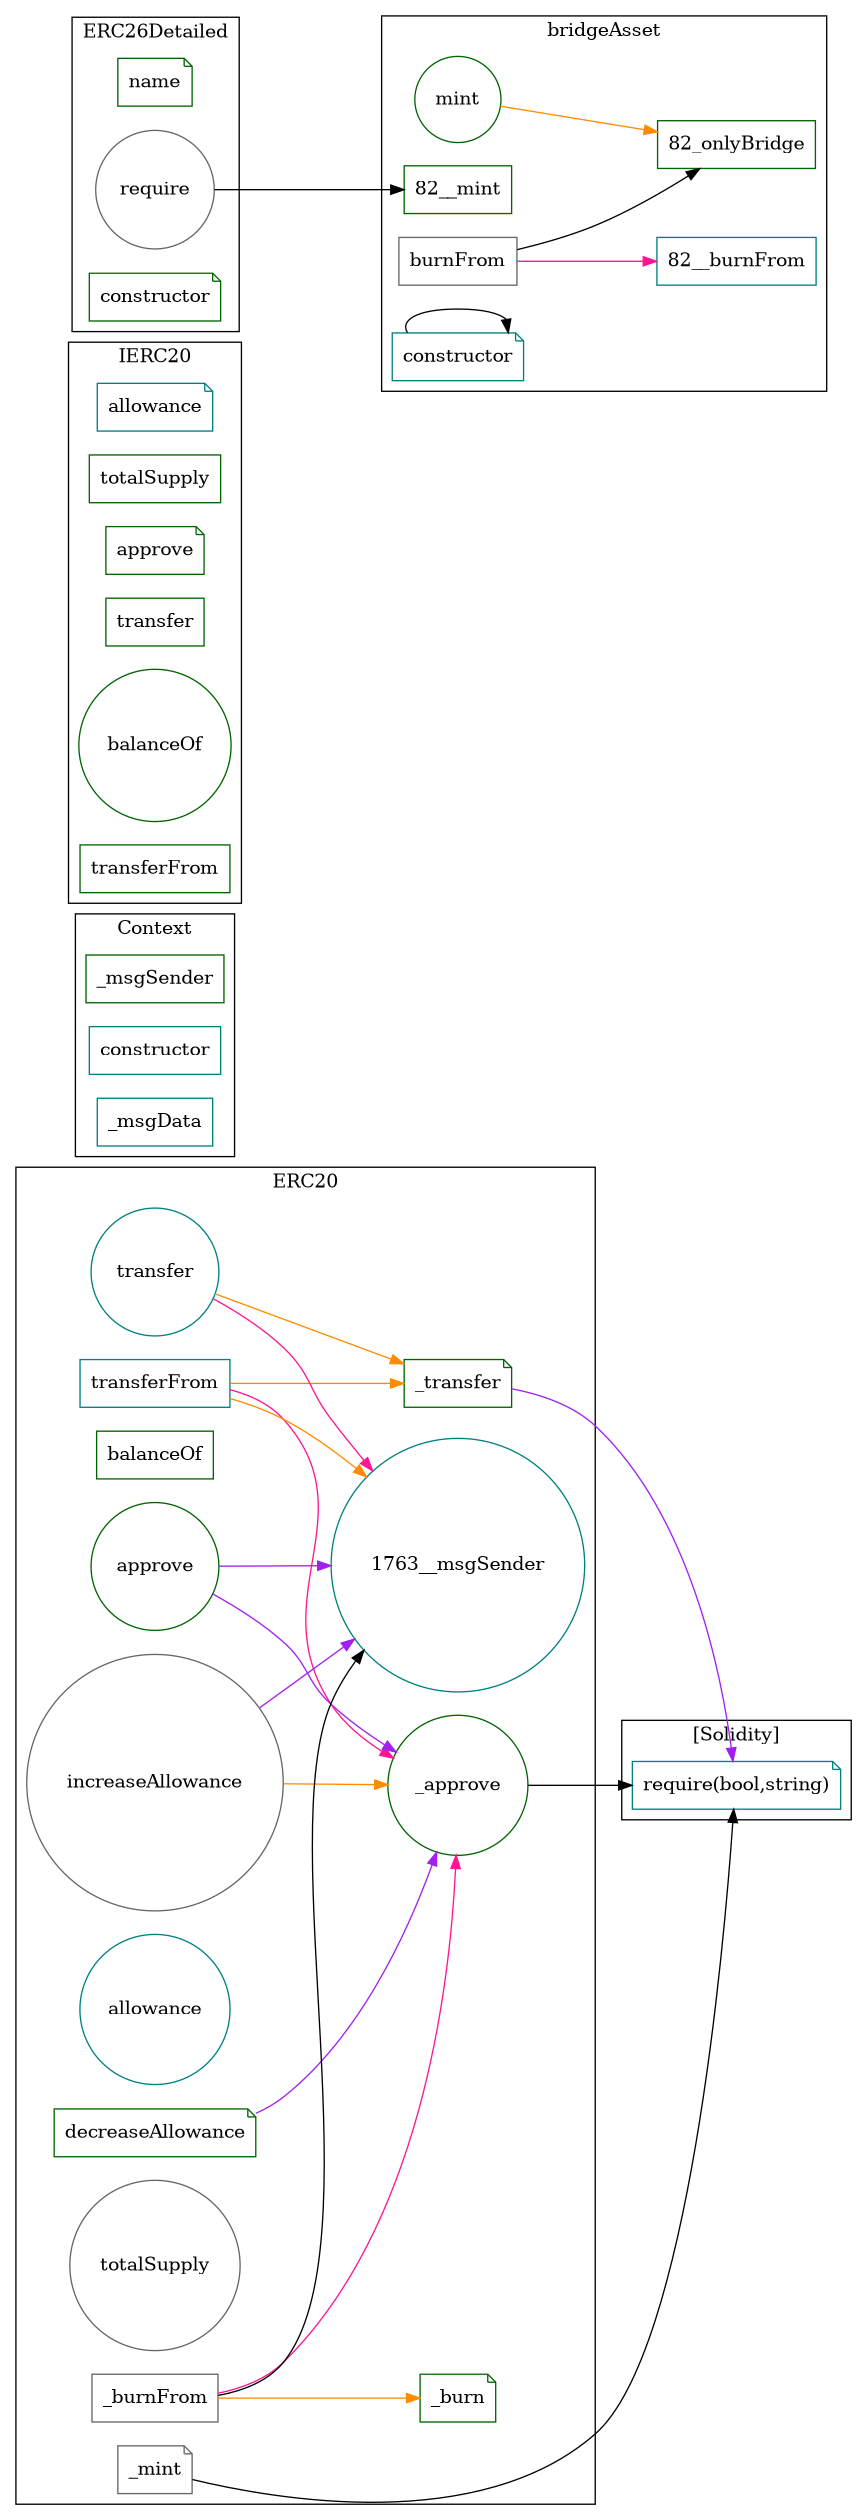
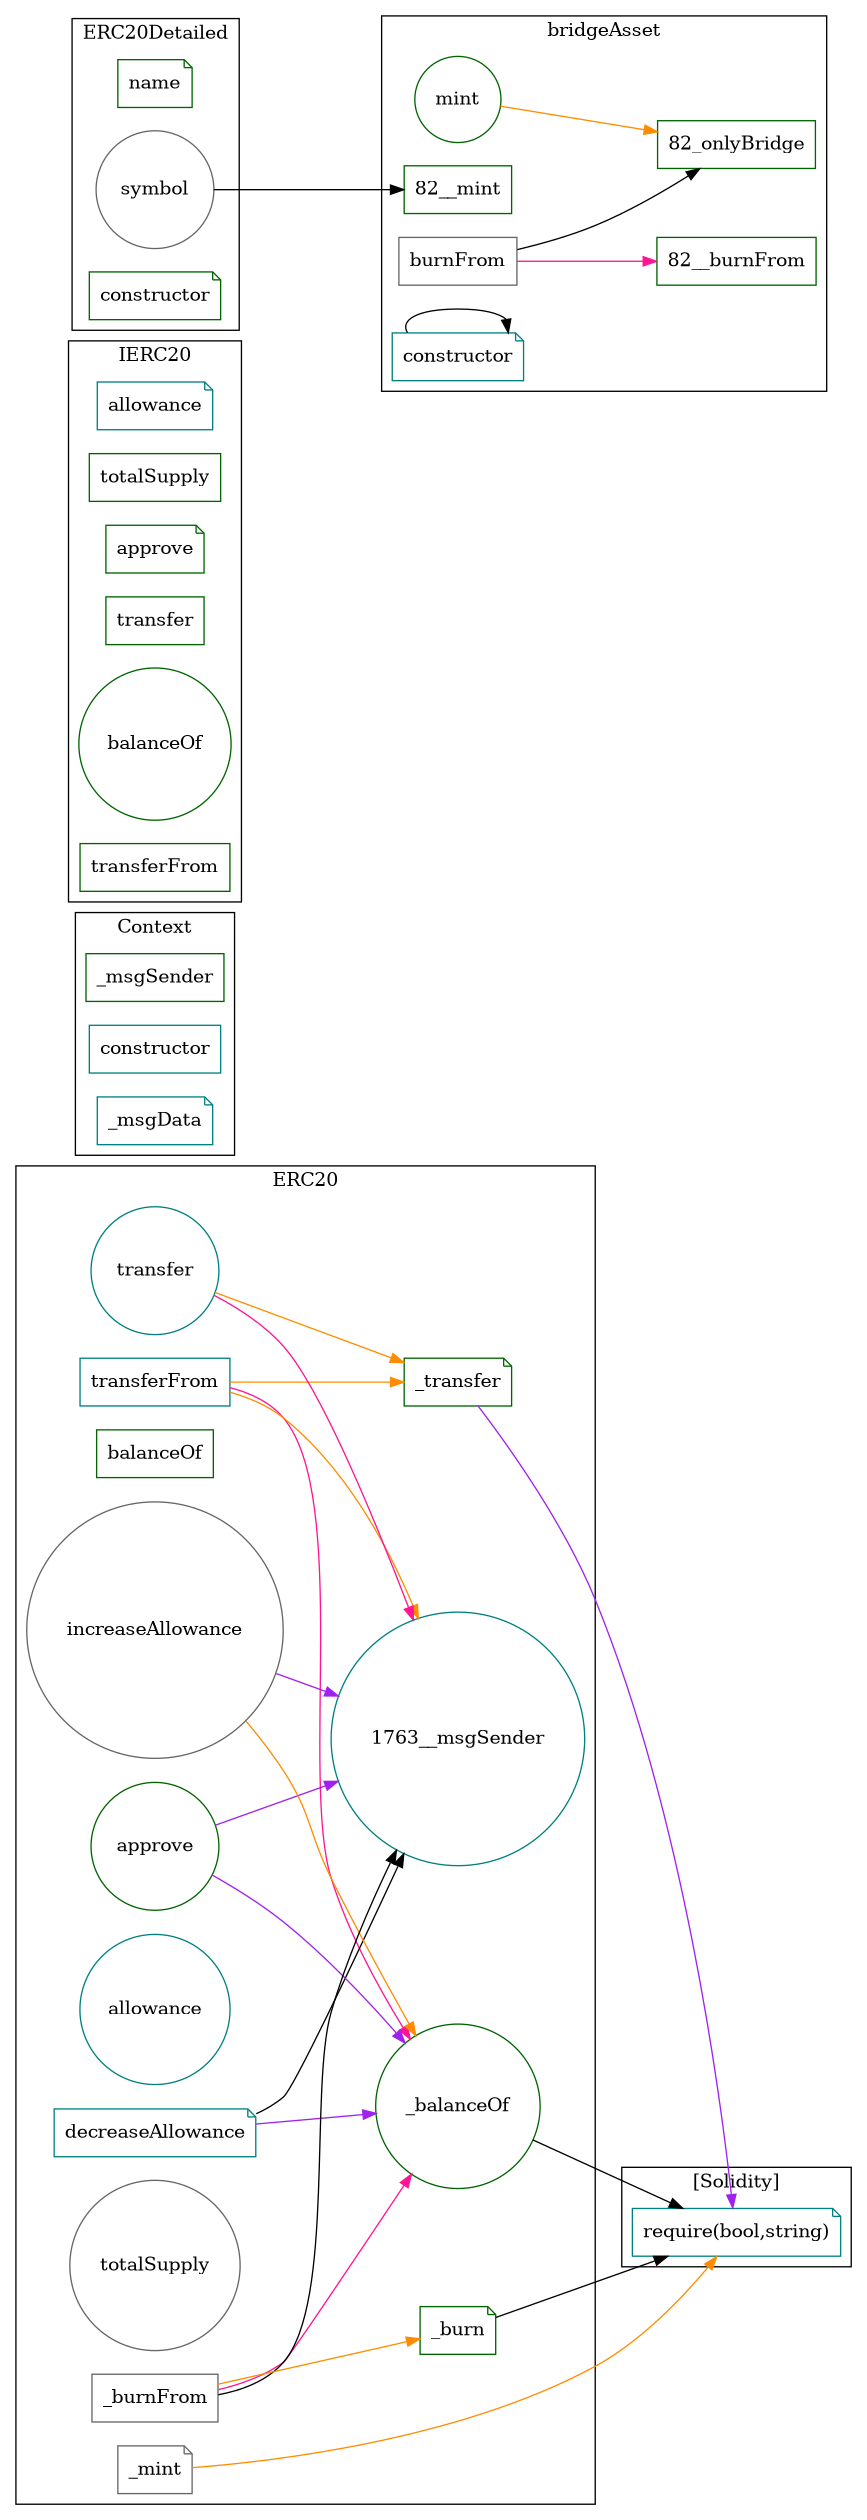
cluster "ERC26Detailed": label "ERC26Detailed" -> "ERC20Detailed"
node "require": label "require" -> "symbol"
node "82__burnFrom": color teal -> darkgreen
node "_msgData": shape box -> note
node "_approve": label "_approve" -> "_balanceOf"
edge "decreaseAllowance" -> "1763__msgSender": added
node "decreaseAllowance": color darkgreen -> teal
edge "_burn" -> "require(bool,string)": added
edge "_mint" -> "require(bool,string)": color black -> darkorange
